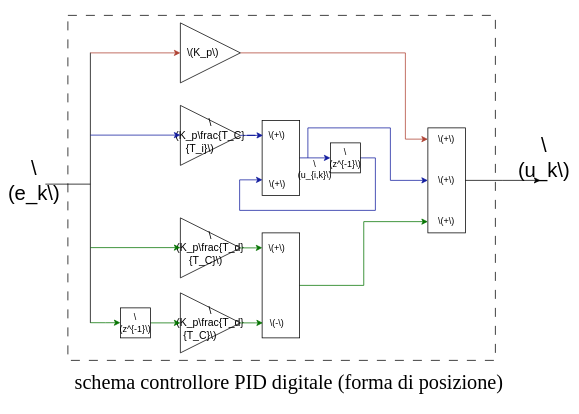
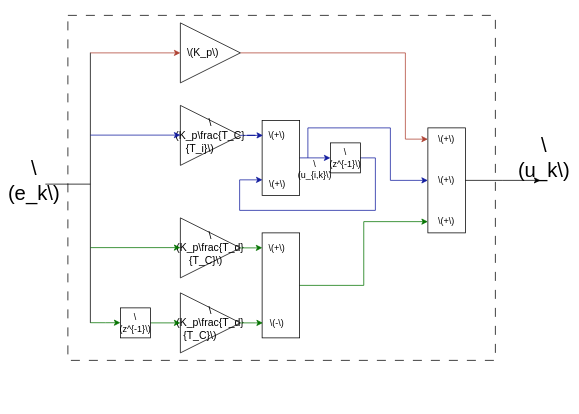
node "schema controllore PID digitale (forma di posizione)": removed
